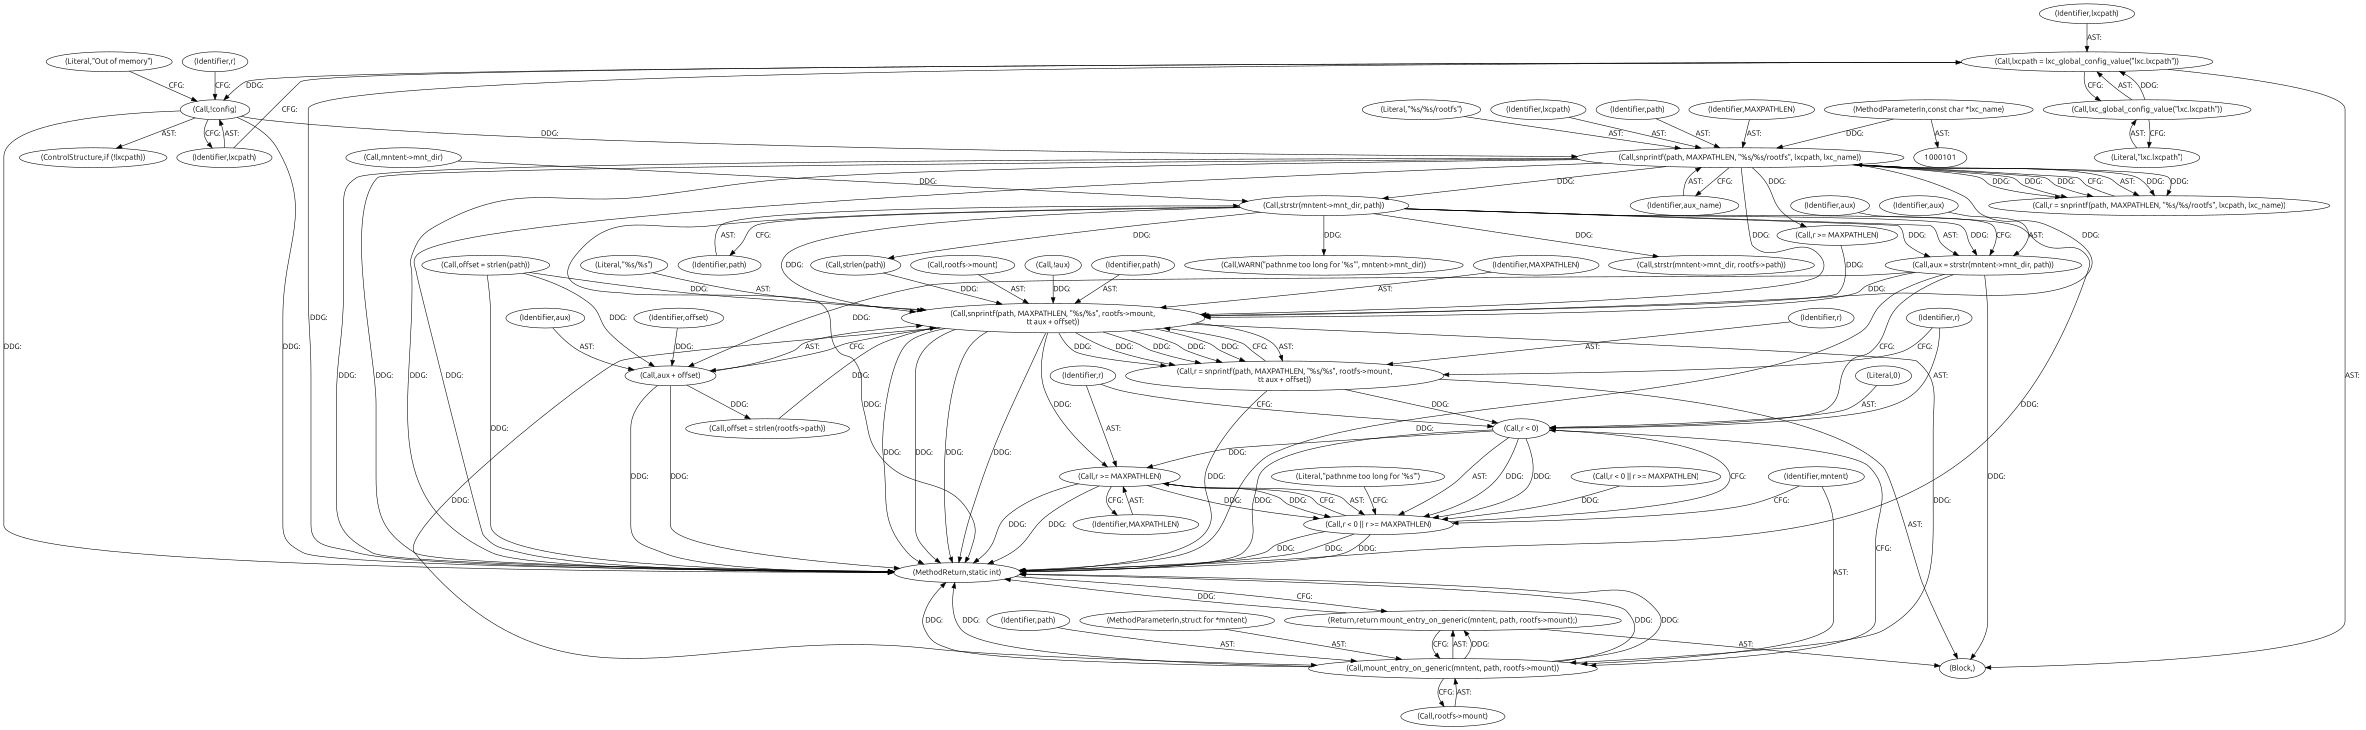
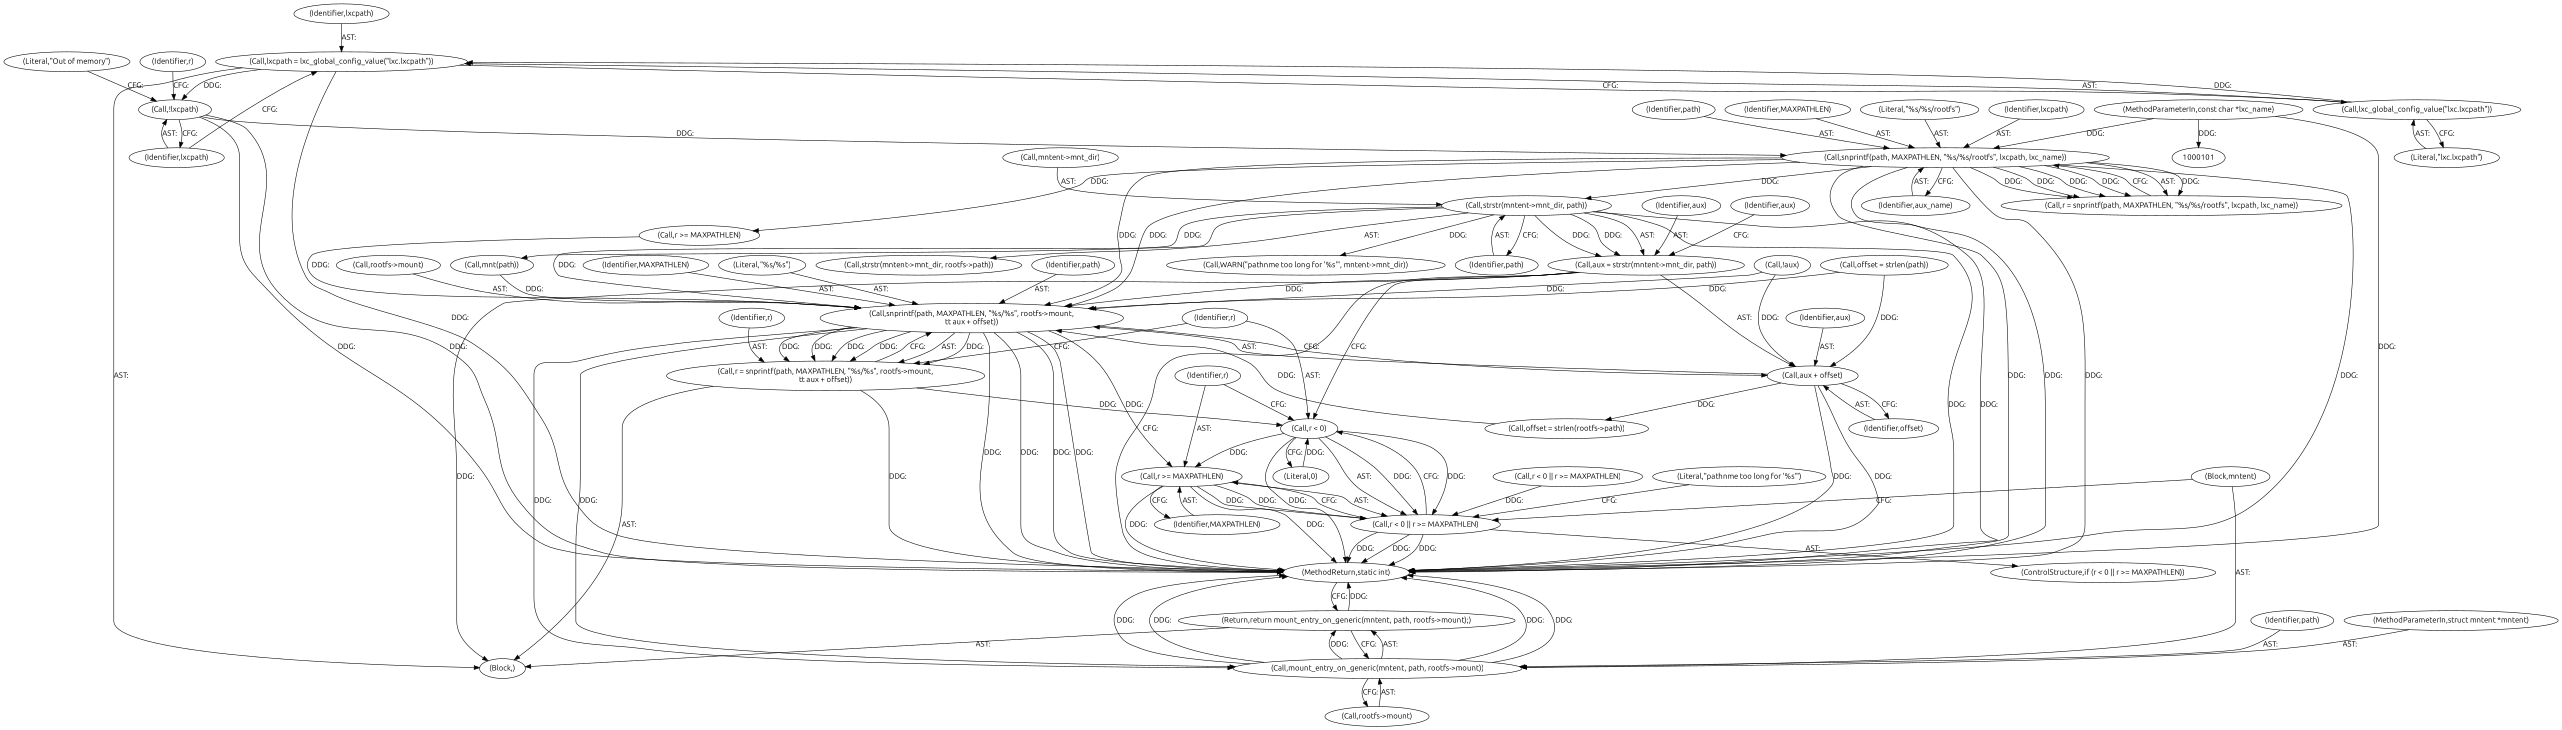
node "(Call,!config)": label "(Call,!config)" -> "(Call,!lxcpath)"
edge "(MethodParameterIn,const char *lxc_name)" -> "1000101": label "AST: " -> "DDG: "
node "(ControlStructure,if (!lxcpath))": removed
edge "(Call,mntent->mnt_dir)" -> "(Call,strstr(mntent->mnt_dir, path))": label "DDG: " -> "AST: "
edge "(Call,strstr(mntent->mnt_dir, path))" -> "(Call,strstr(mntent->mnt_dir, rootfs->path))": label "DDG: " -> "AST: "
node "(Call,strlen(path))": label "(Call,strlen(path))" -> "(Call,mnt(path))"
edge "(Call,aux = strstr(mntent->mnt_dir, path))" -> "(Call,aux + offset)": label "DDG: " -> "AST: "
edge "(Call,!aux)" -> "(Call,aux + offset)": added, label "DDG:"
edge "(Identifier,offset)" -> "(Call,aux + offset)": label "DDG: " -> "AST: "
edge "(Call,aux + offset)" -> "(Identifier,offset)": added, label "CFG:"
edge "(Literal,0)" -> "(Call,r < 0)": label "AST: " -> "DDG: "
edge "(Call,aux = strstr(mntent->mnt_dir, path))" -> "(MethodReturn,static int)": label "DDG: " -> "CFG: "
node "(Identifier,mntent)": label "(Identifier,mntent)" -> "(Block,mntent)"
edge "(Call,r < 0)" -> "(Call,mount_entry_on_generic(mntent, path, rootfs->mount))": now "(Call,r < 0)" -> "(Literal,0)"
edge "(Call,offset = strlen(path))" -> "(MethodReturn,static int)": now "(MethodParameterIn,const char *lxc_name)" -> "(MethodReturn,static int)"
node "(ControlStructure,if (r < 0 || r >= MAXPATHLEN))": added
node "(MethodParameterIn,struct for *mntent)": label "(MethodParameterIn,struct for *mntent)" -> "(MethodParameterIn,struct mntent *mntent)"
